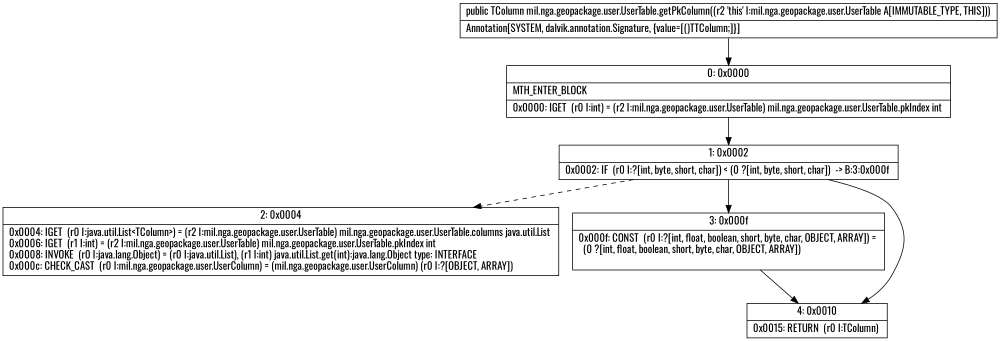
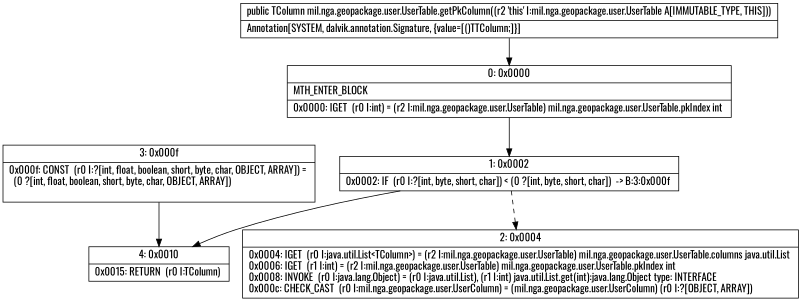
edge "1: 0x0002" -> "3: 0x000f": removed
